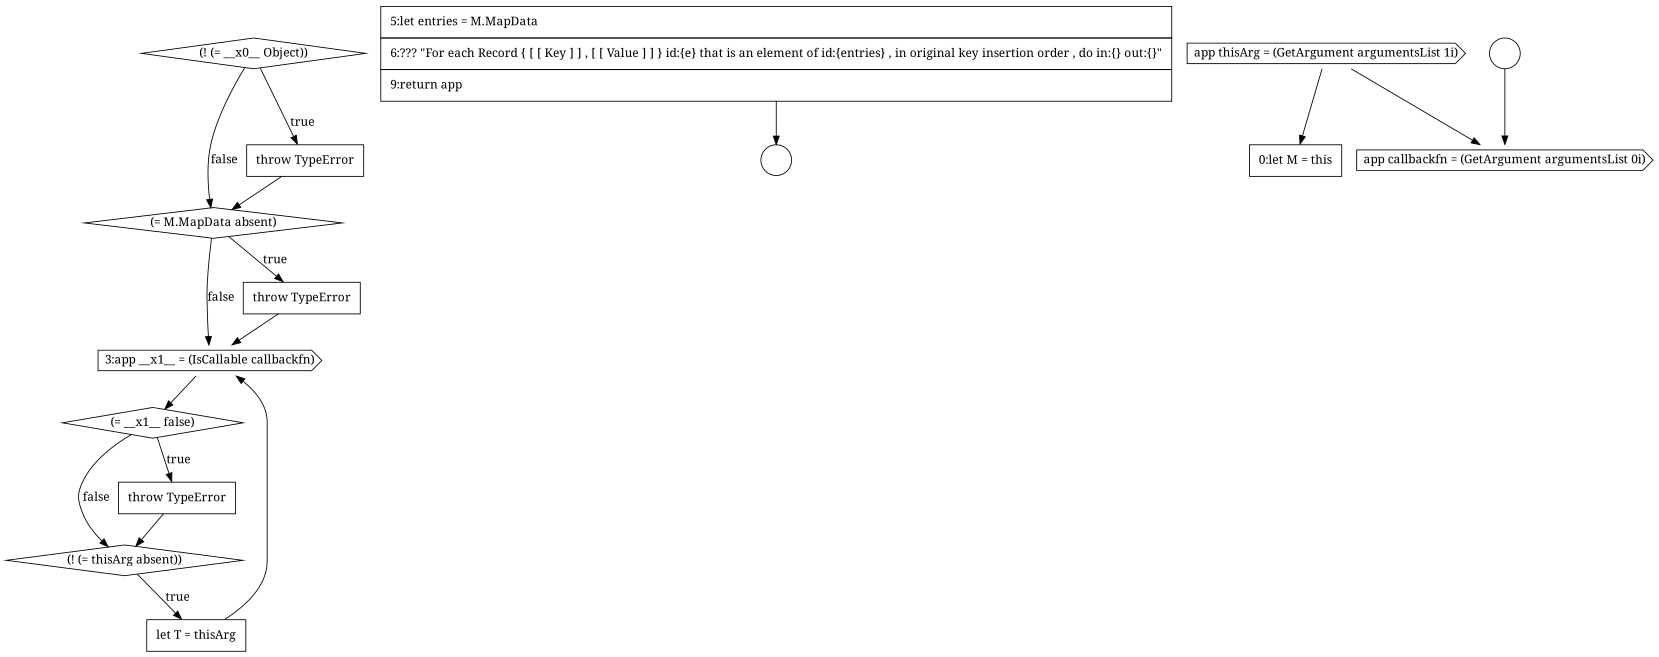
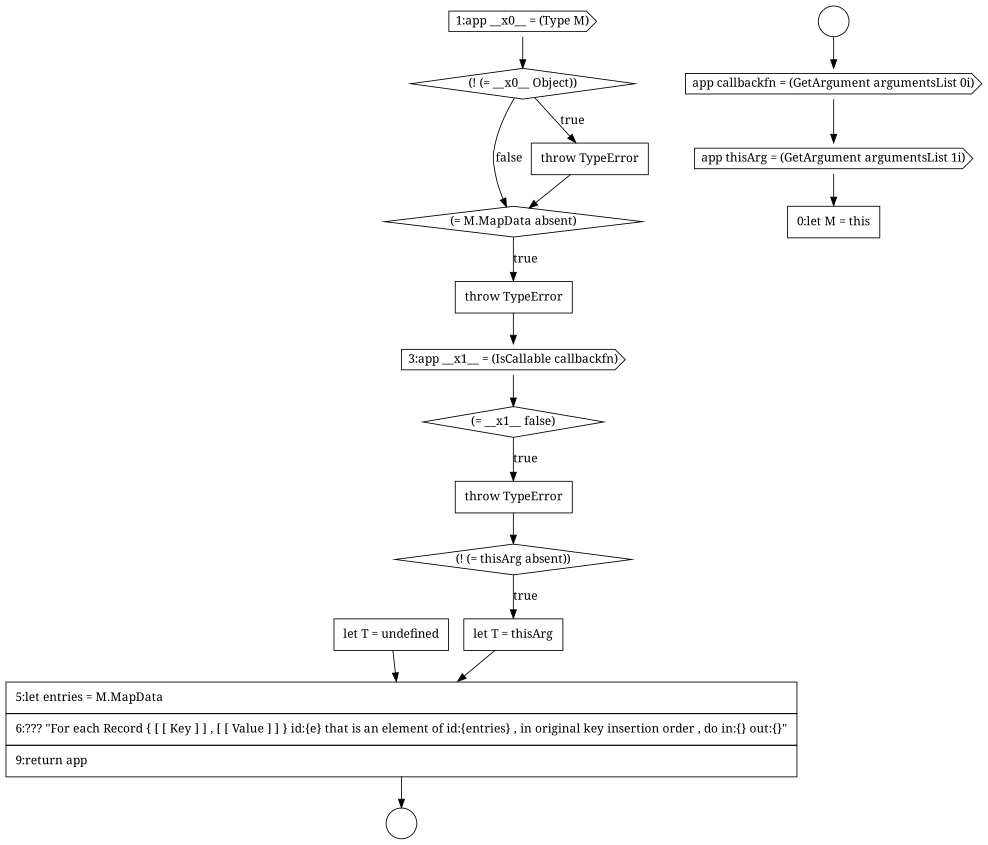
node "1:app __x0__ = (Type M)": added
edge "app thisArg = (GetArgument argumentsList 1i)" -> "app callbackfn = (GetArgument argumentsList 0i)": reversed
edge "(= M.MapData absent)" -> "3:app __x1__ = (IsCallable callbackfn)": removed, label "false"
edge "(= __x1__ false)" -> "(! (= thisArg absent))": removed, label "false"
edge "let T = thisArg" -> "3:app __x1__ = (IsCallable callbackfn)": now "let T = thisArg" -> "5:let entries = M.MapData"
node "let T = undefined": added
